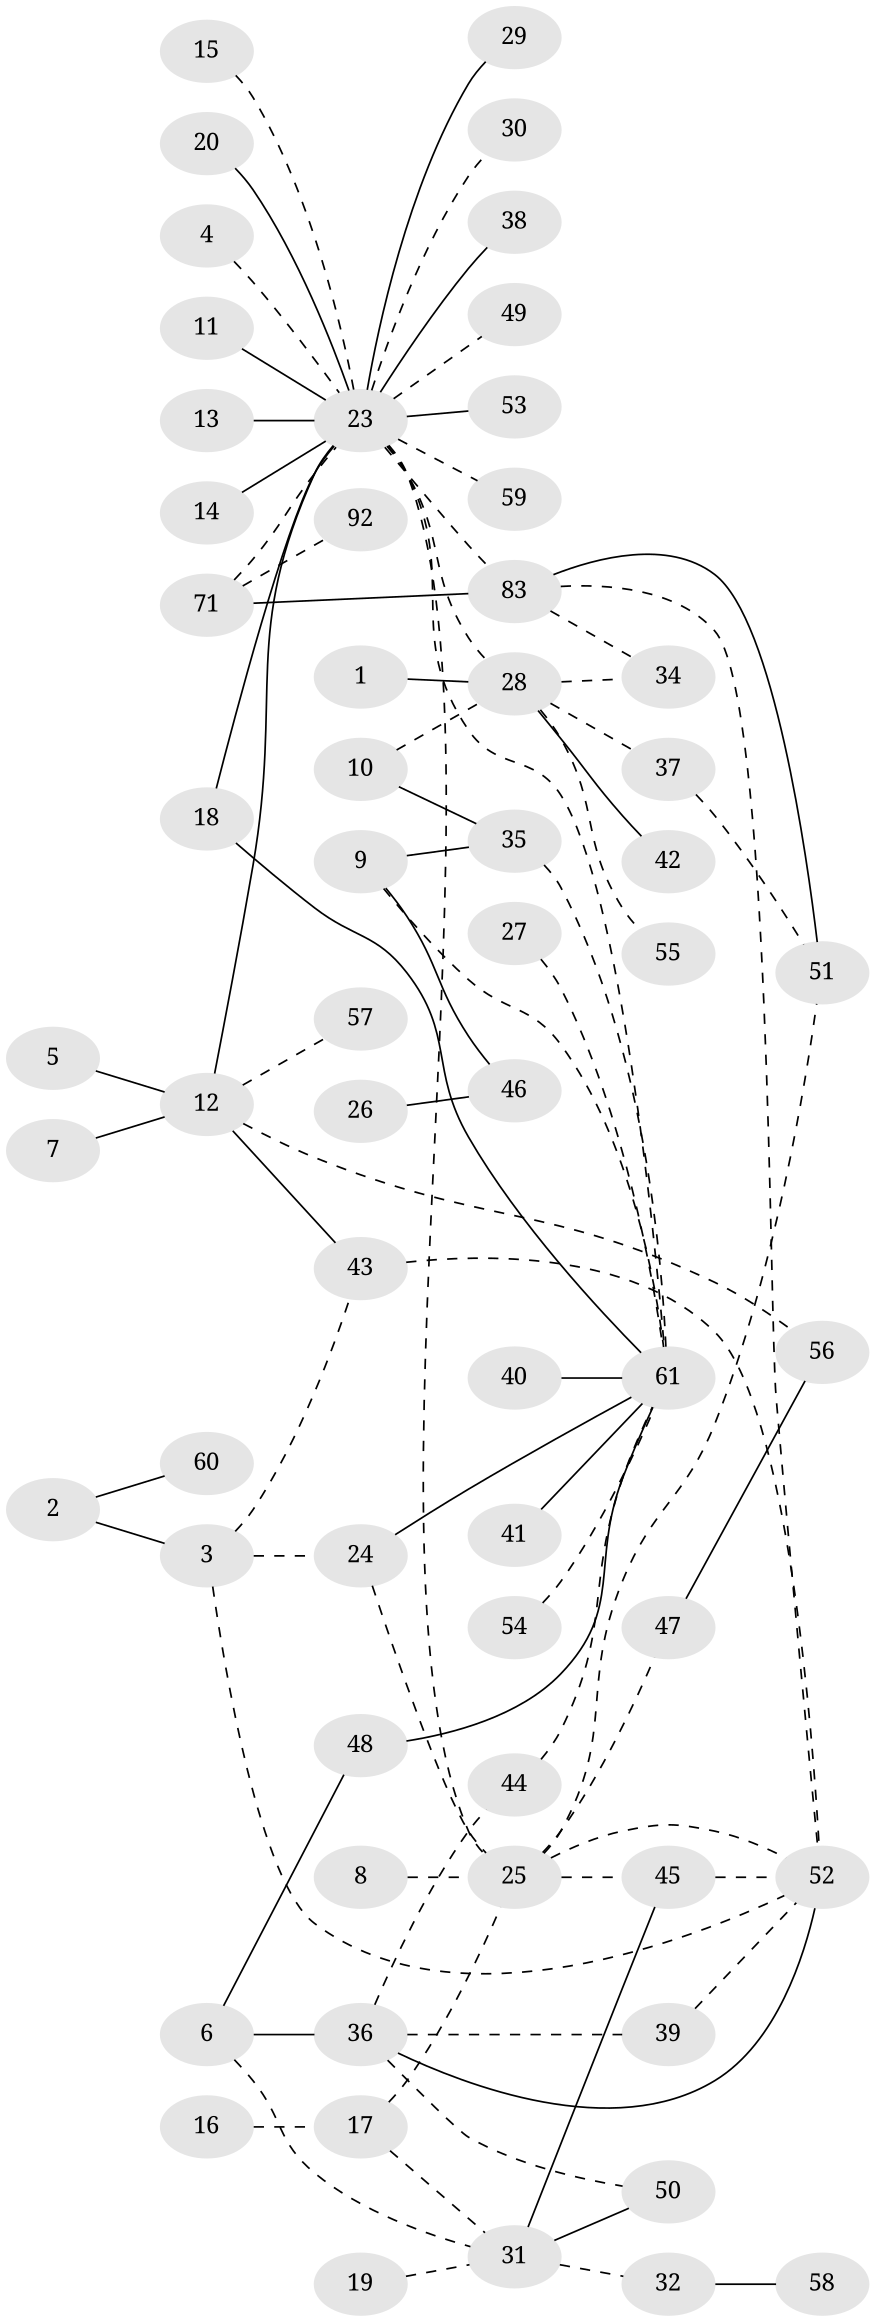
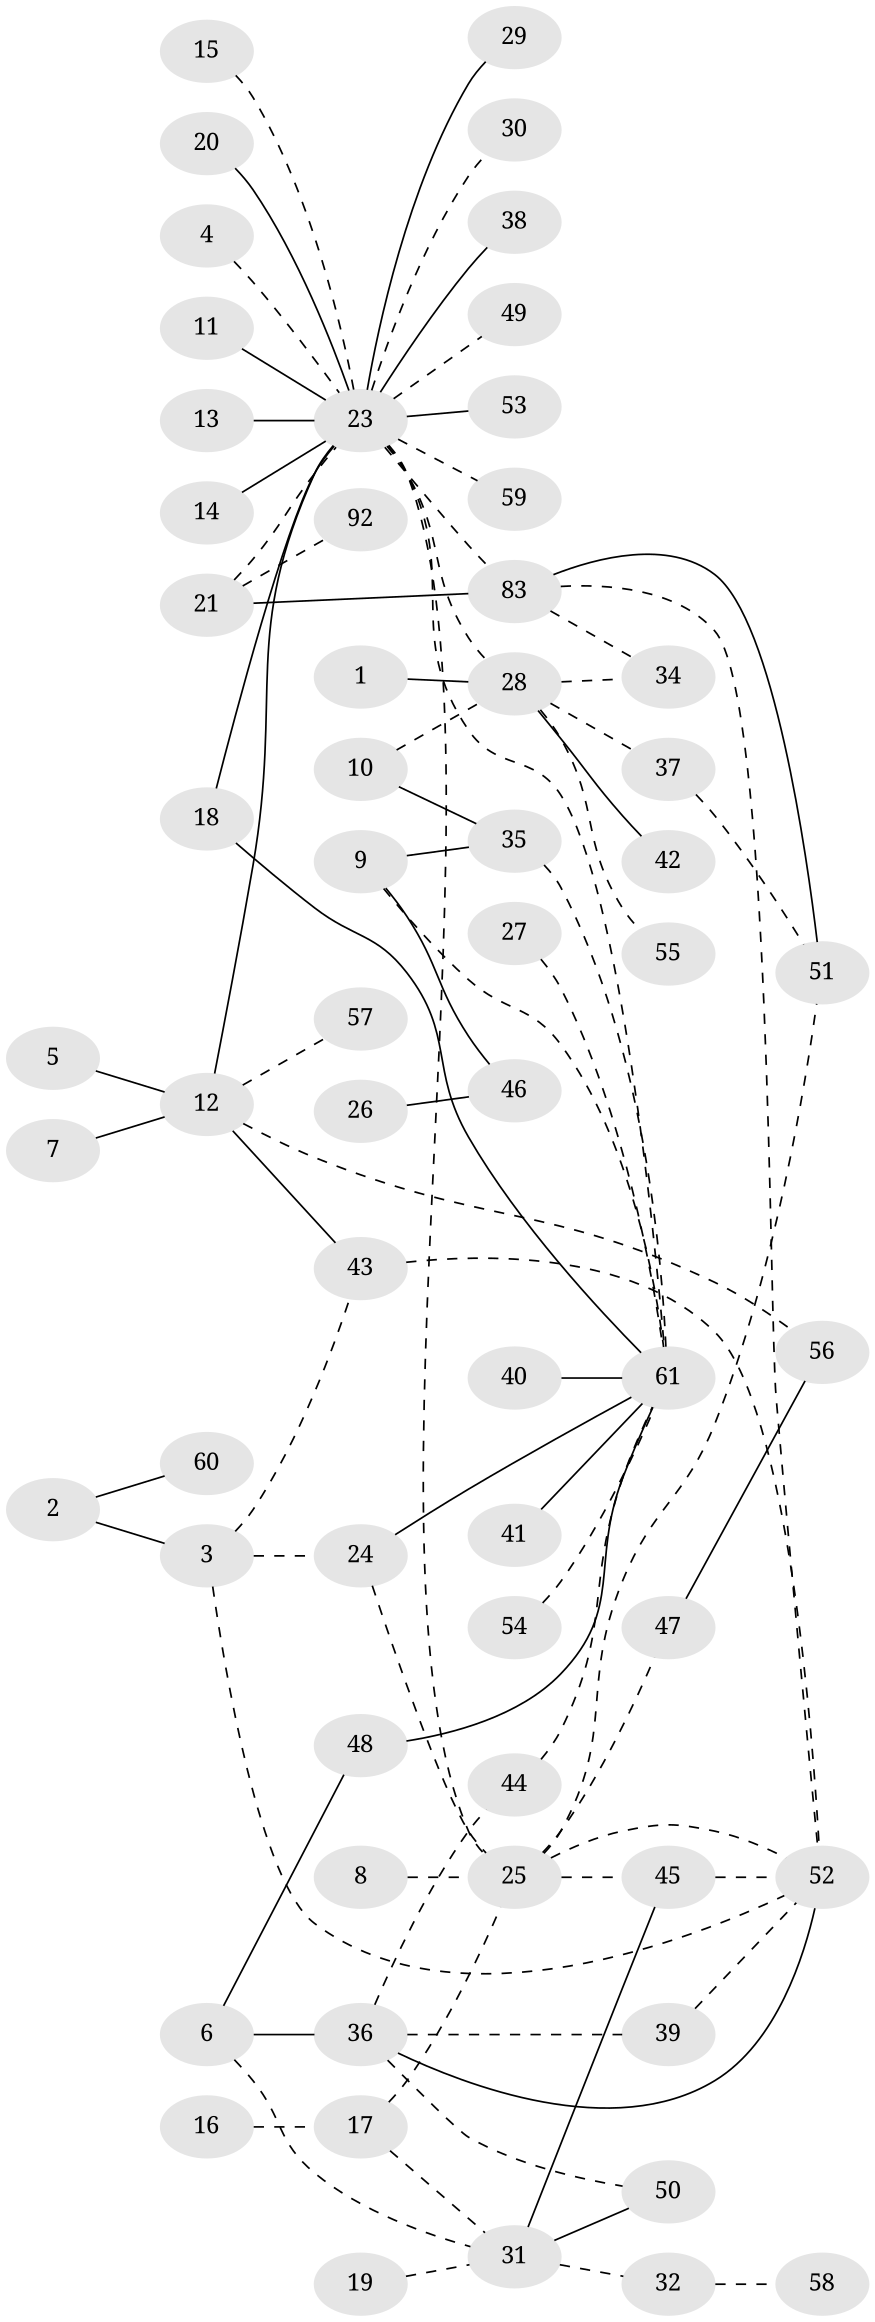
node "71": label "71" -> "21"
edge "32" -- "58": style solid -> dashed
